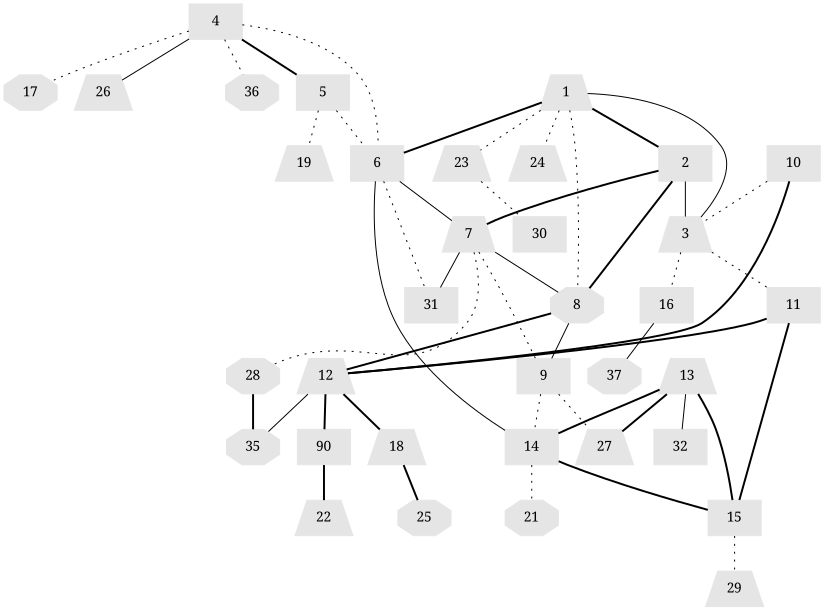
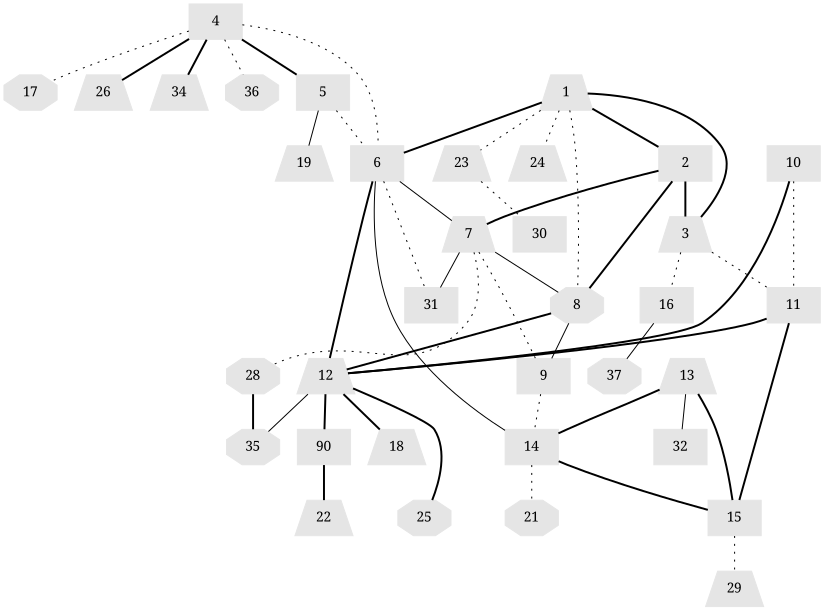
edge "4" -- "26": style solid -> bold
node "34": added
edge "1" -- "3": style solid -> bold
edge "5" -- "19": style dotted -> solid
edge "2" -- "3": style solid -> bold
edge "10" -- "3": now "10" -- "11"
edge "6" -- "12": added
node "27": removed
edge "18" -- "25": now "12" -- "25"
